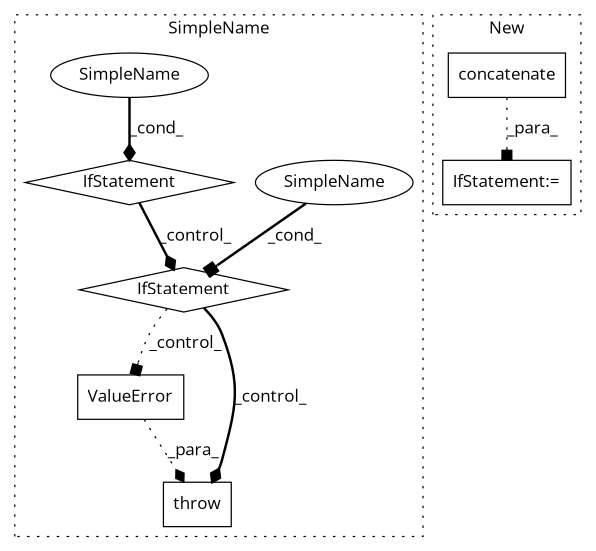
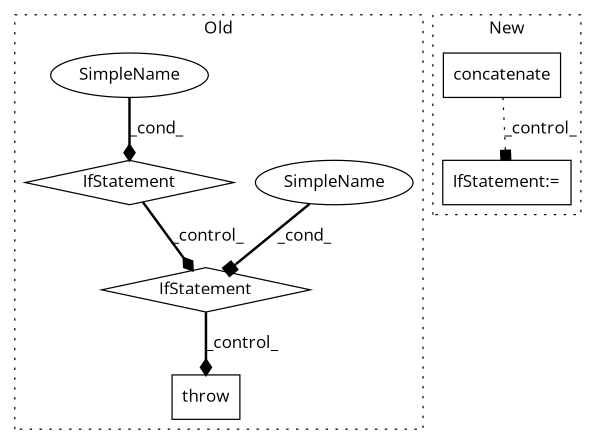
cluster "SimpleName": label "SimpleName" -> "Old"
edge "concatenate" -> "IfStatement:=": label "_para_" -> "_control_"
node "ValueError": removed
